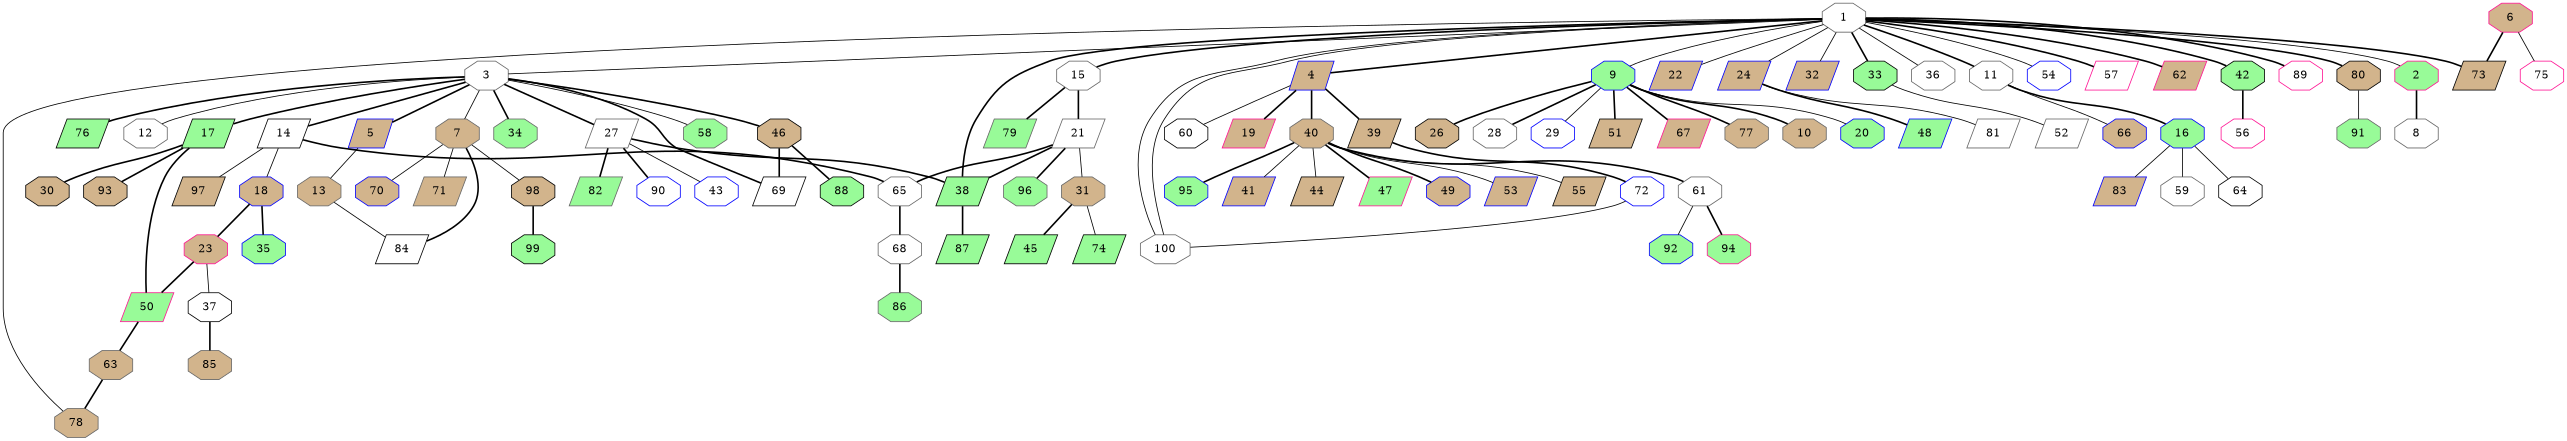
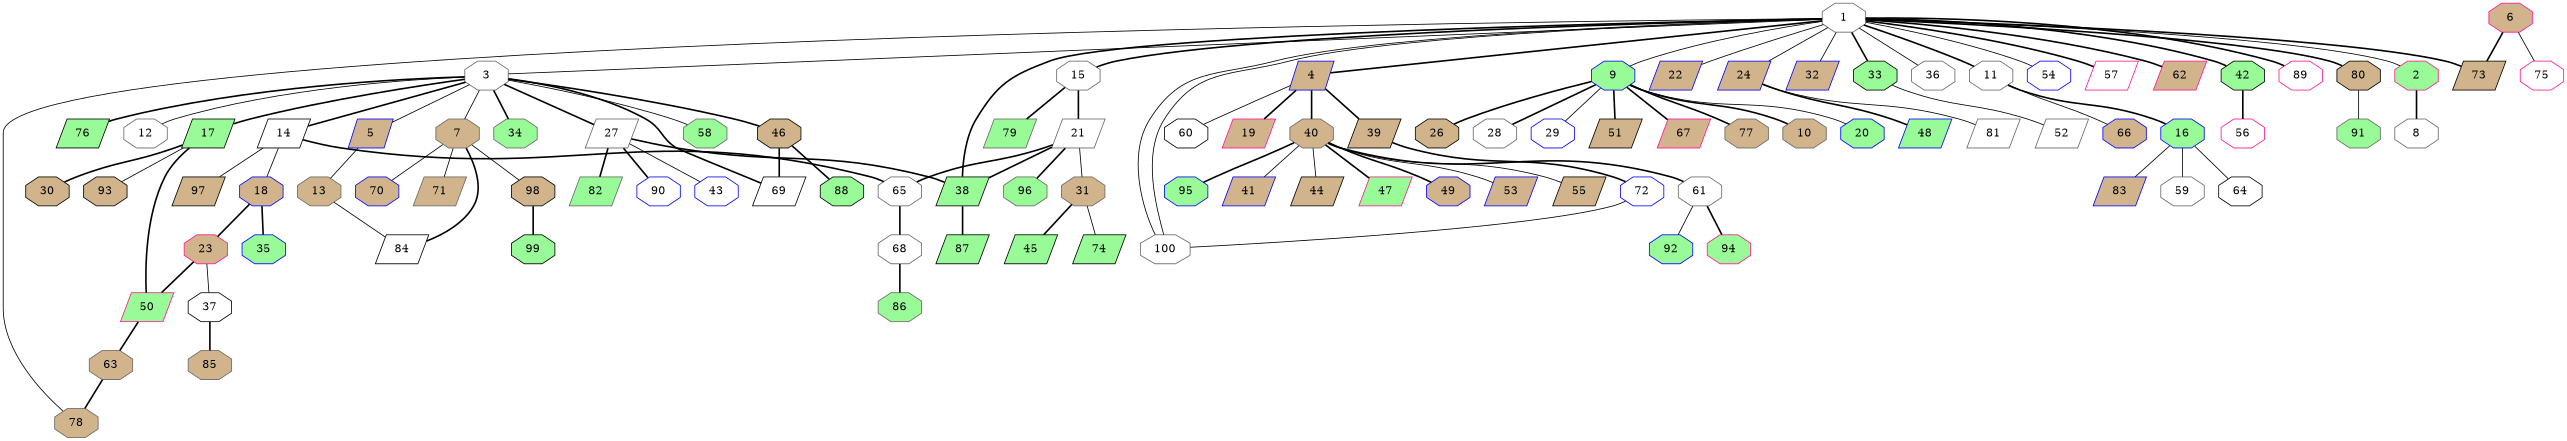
edge "3" -- "5": style bold -> solid
edge "17" -- "93": style bold -> solid
